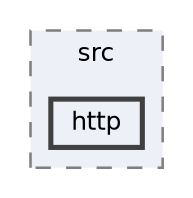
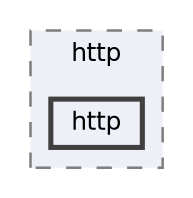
cluster "src": label "src" -> "http"
